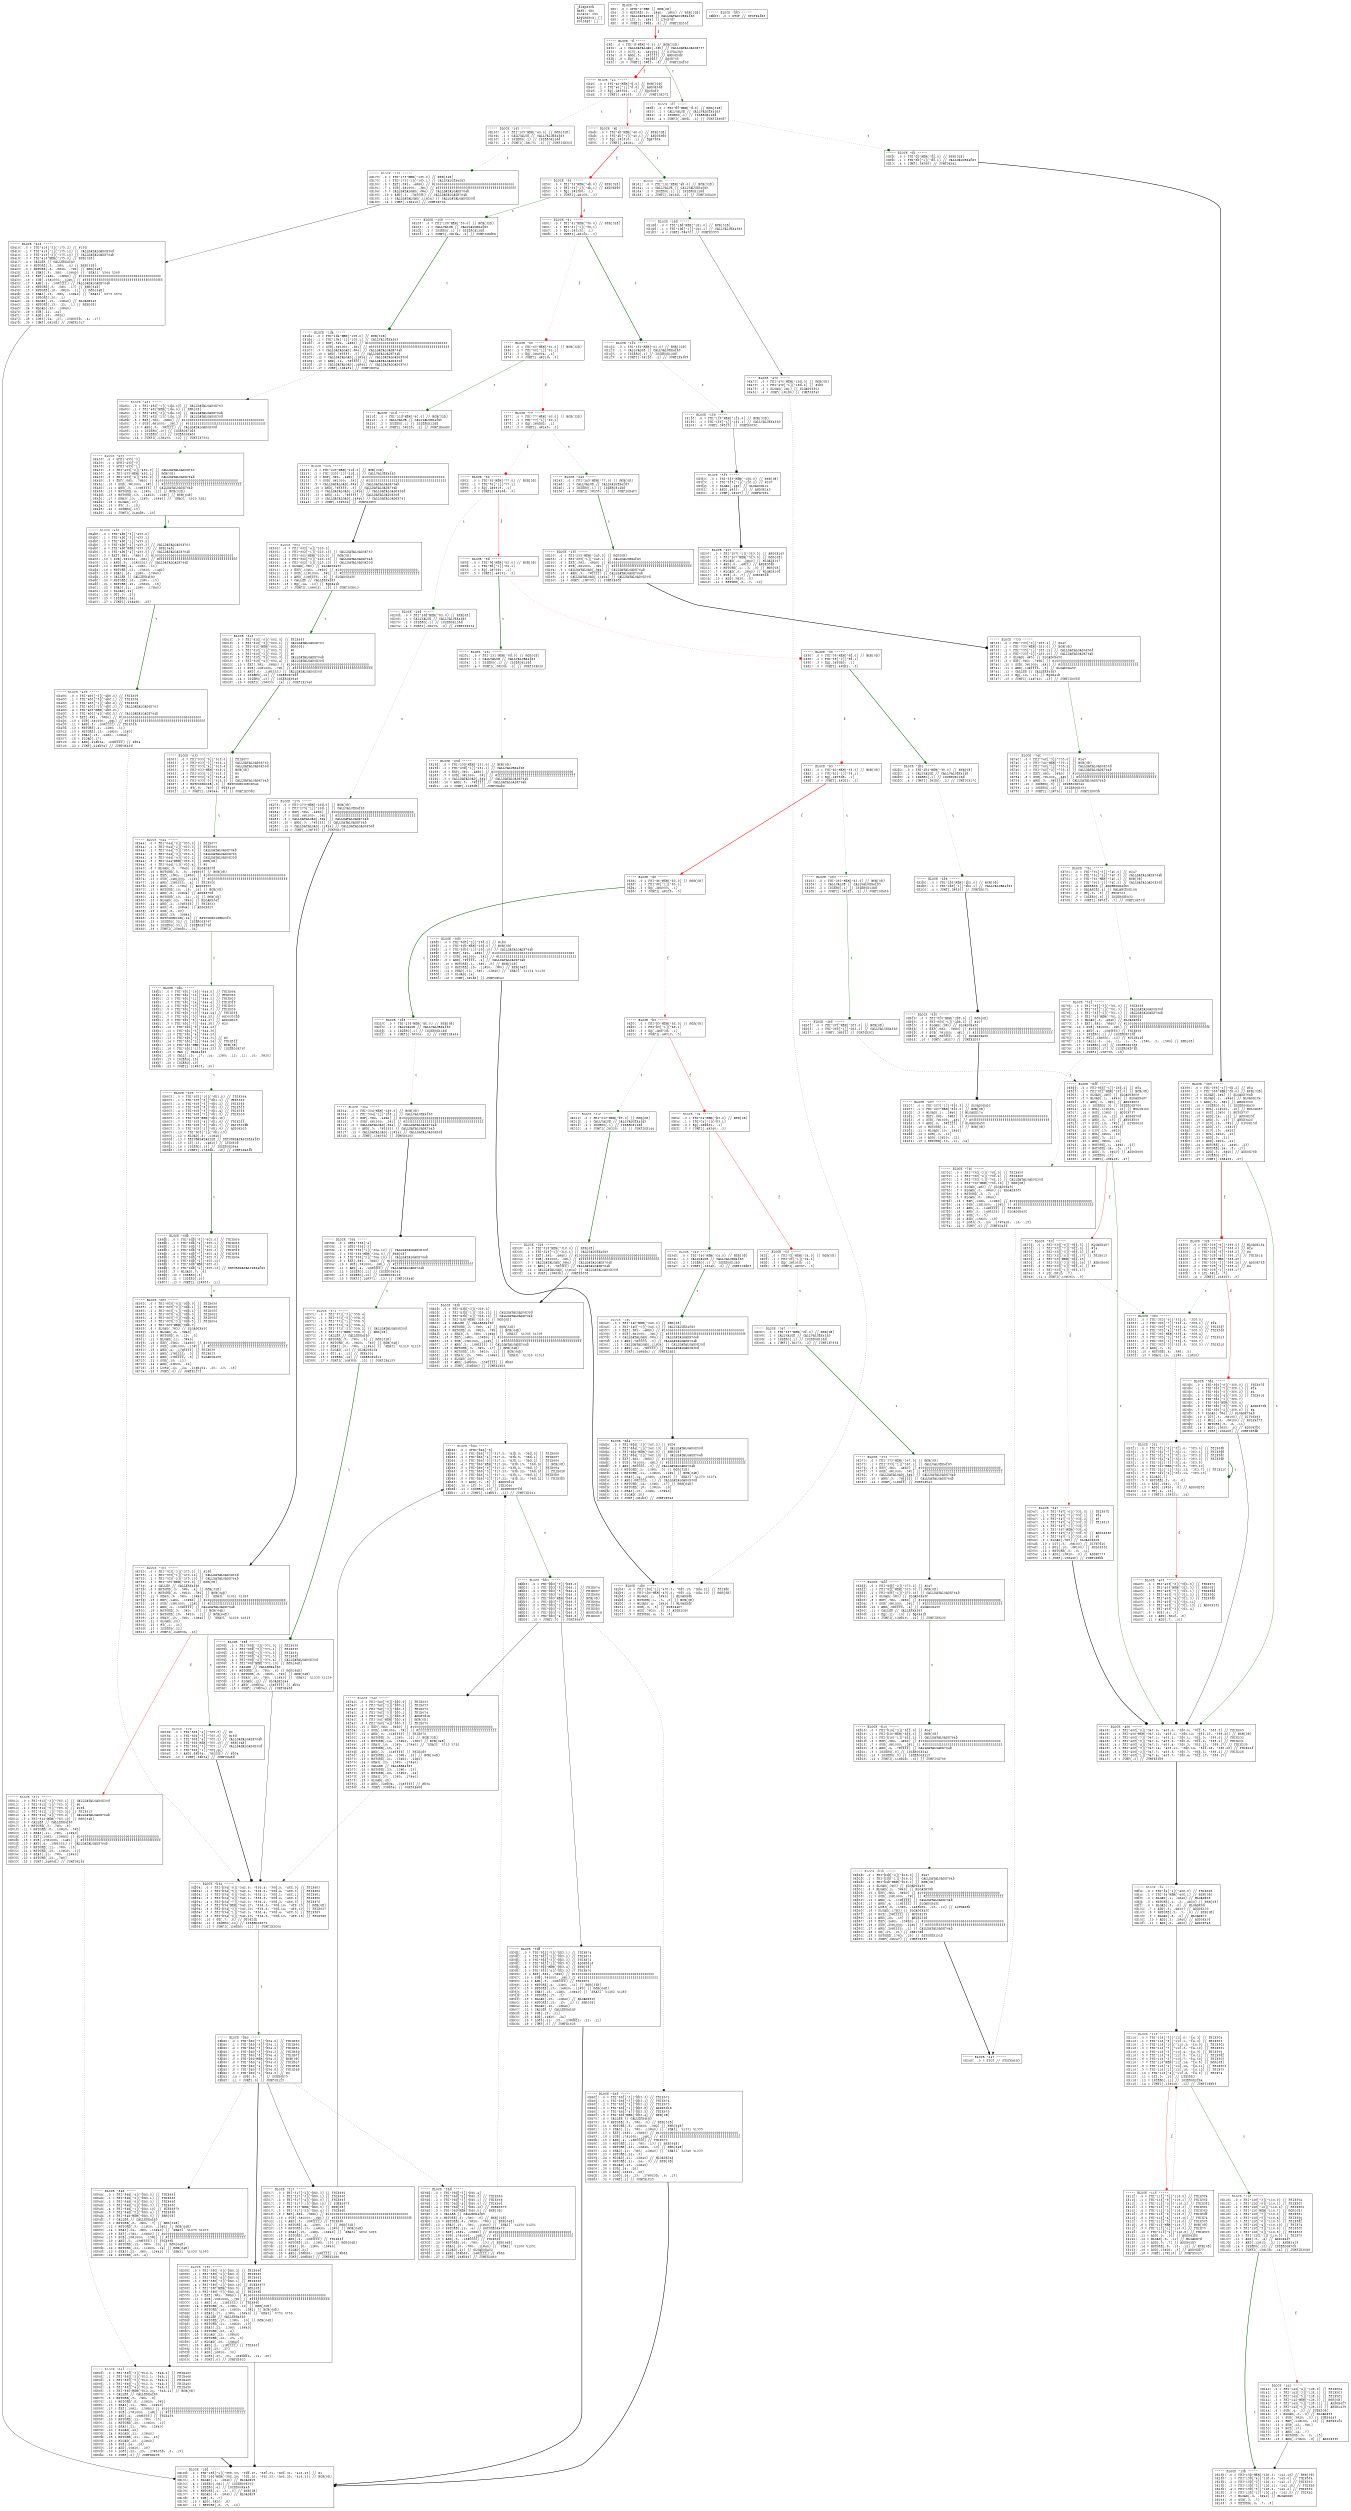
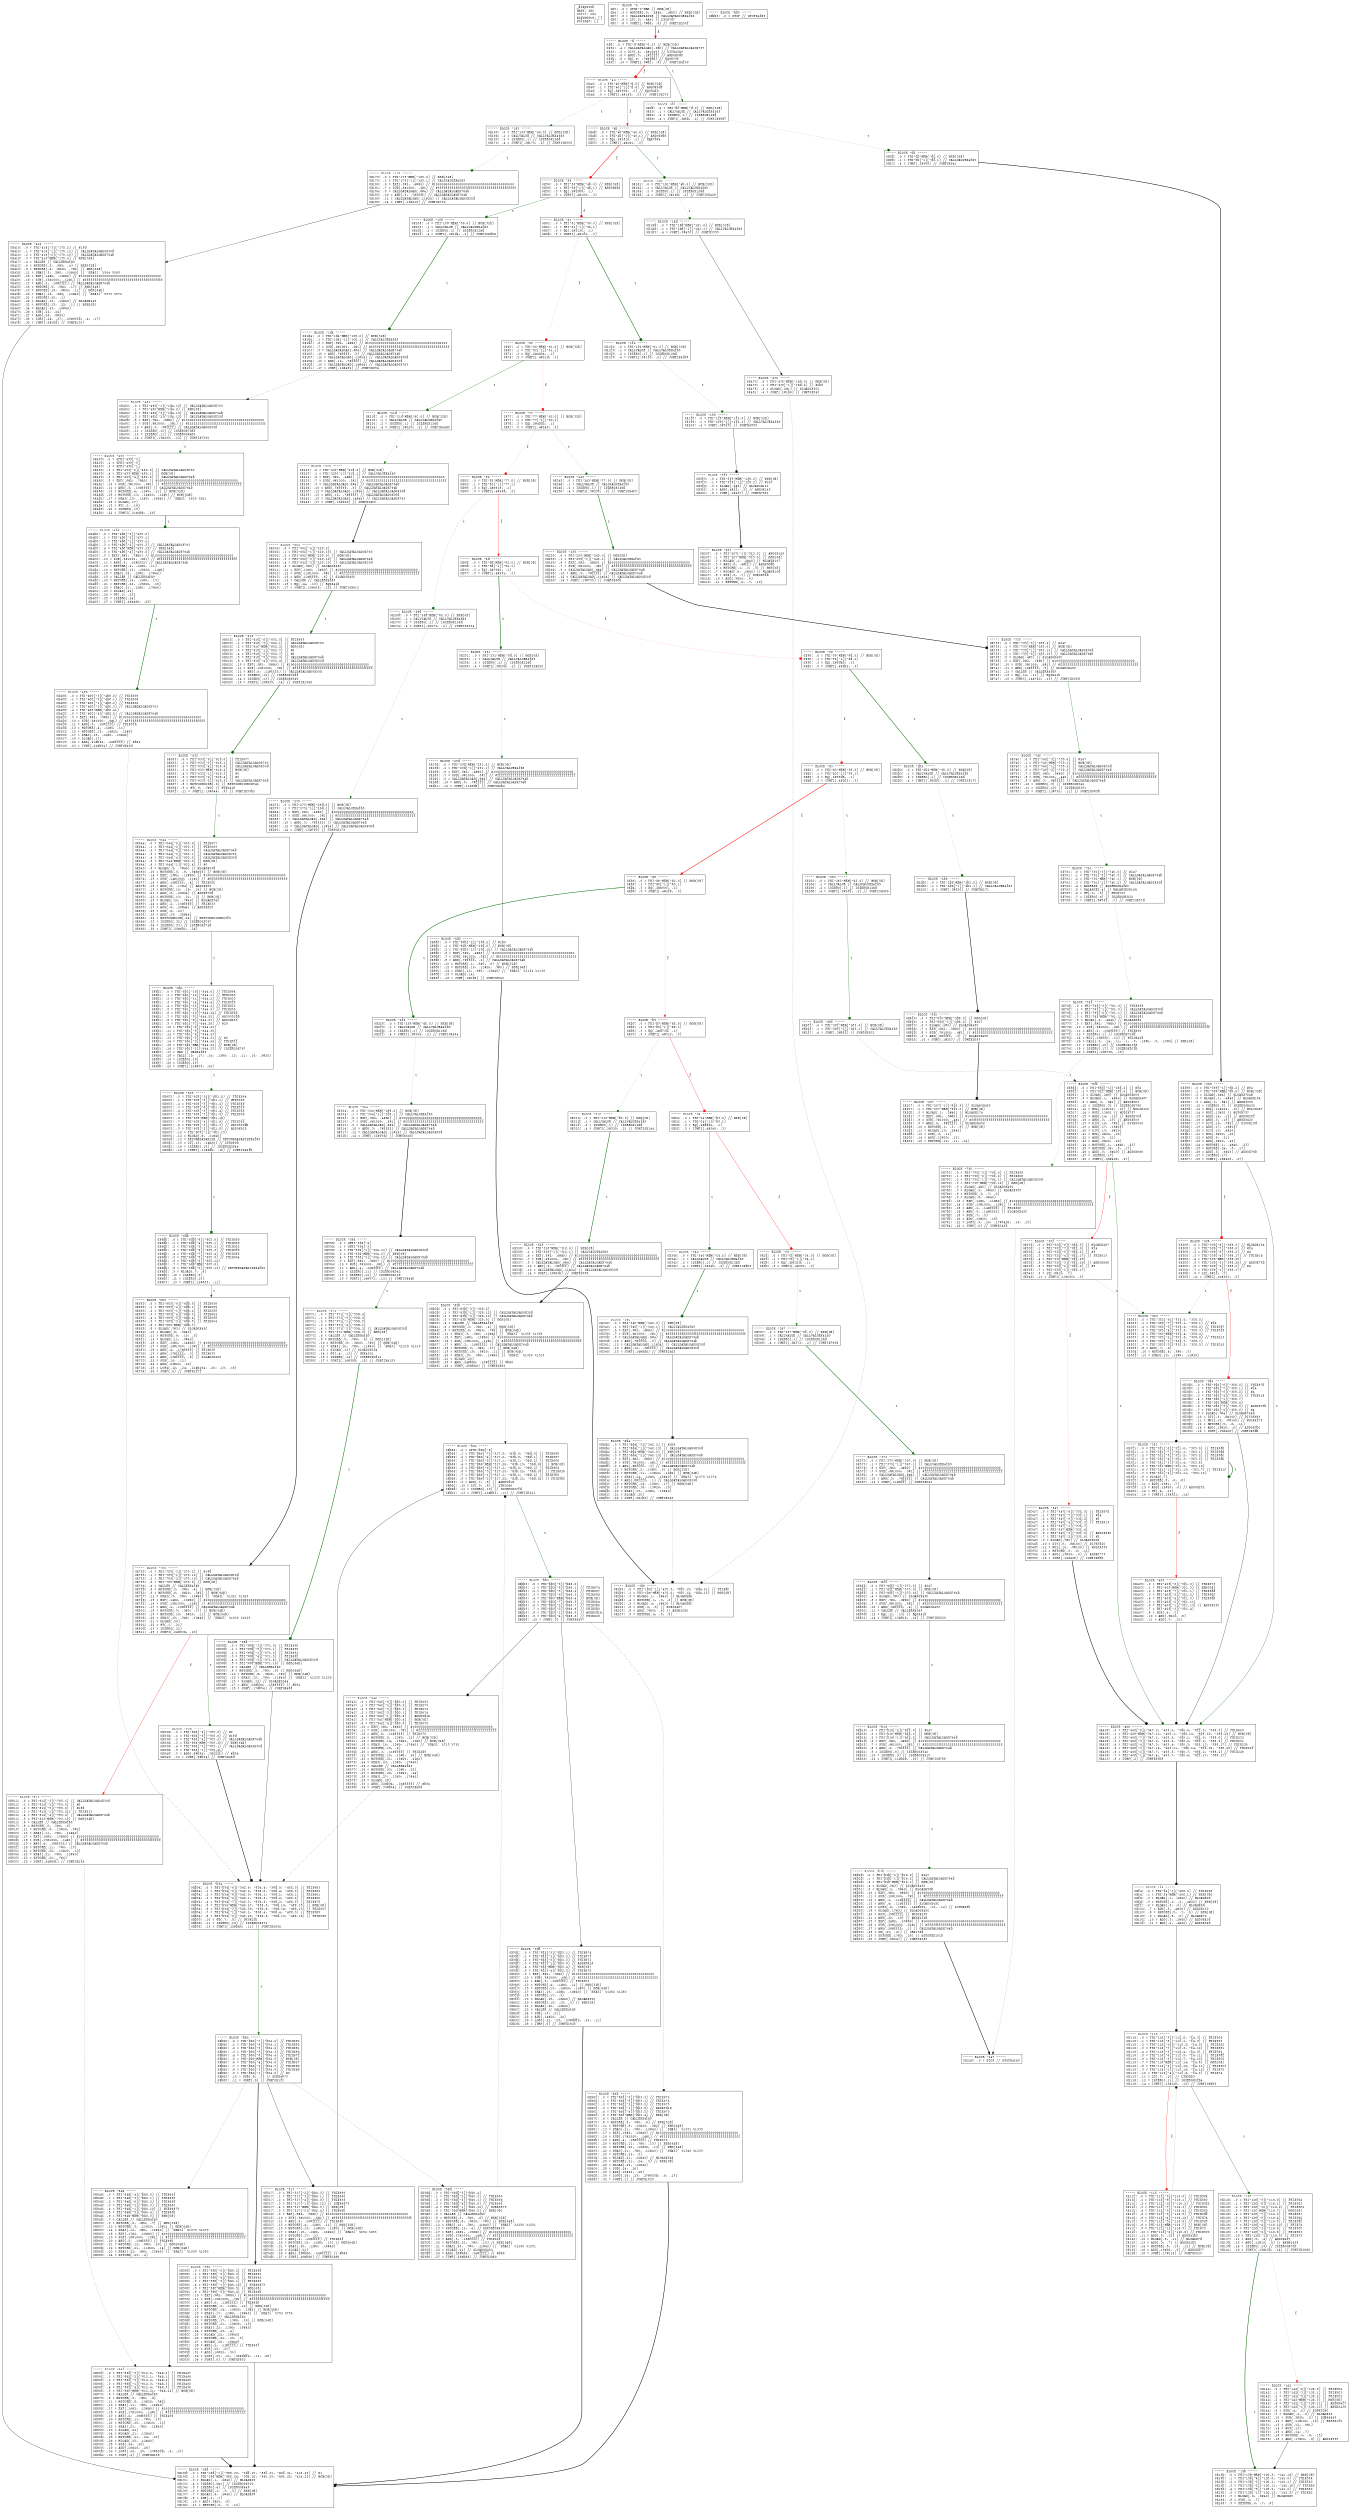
node "_dispatch": text "SLOADx: 0x0" -> "Start: 0x0"
